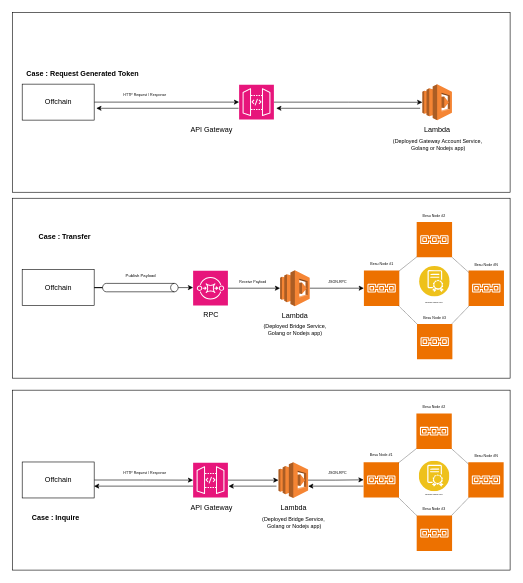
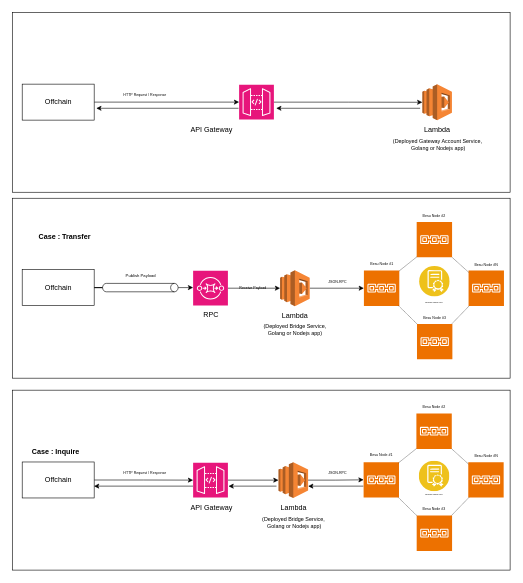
node "Case : Request Generated Token": removed
node "Receive Payload": moved (253, 282) -> (253, 288)
node "Case : Inquire": moved (55, 518) -> (55, 452)
